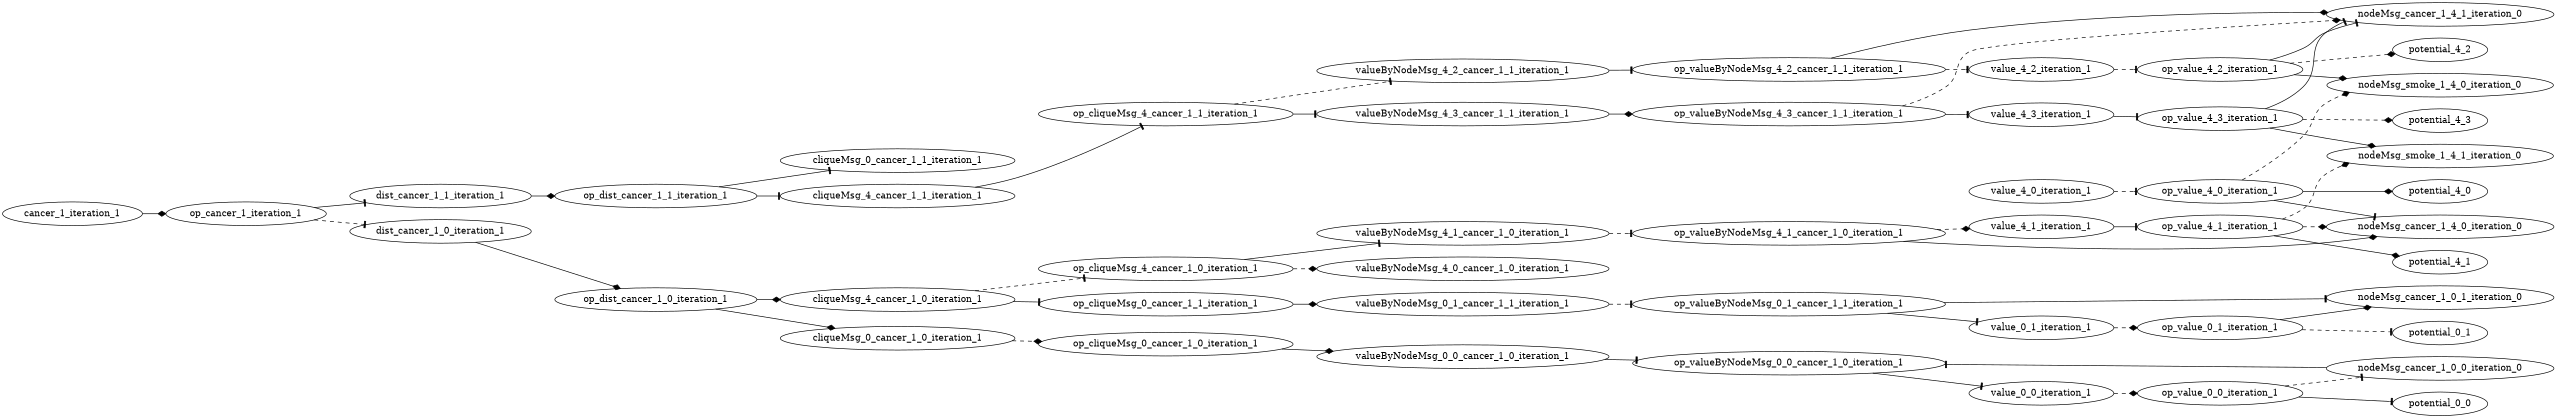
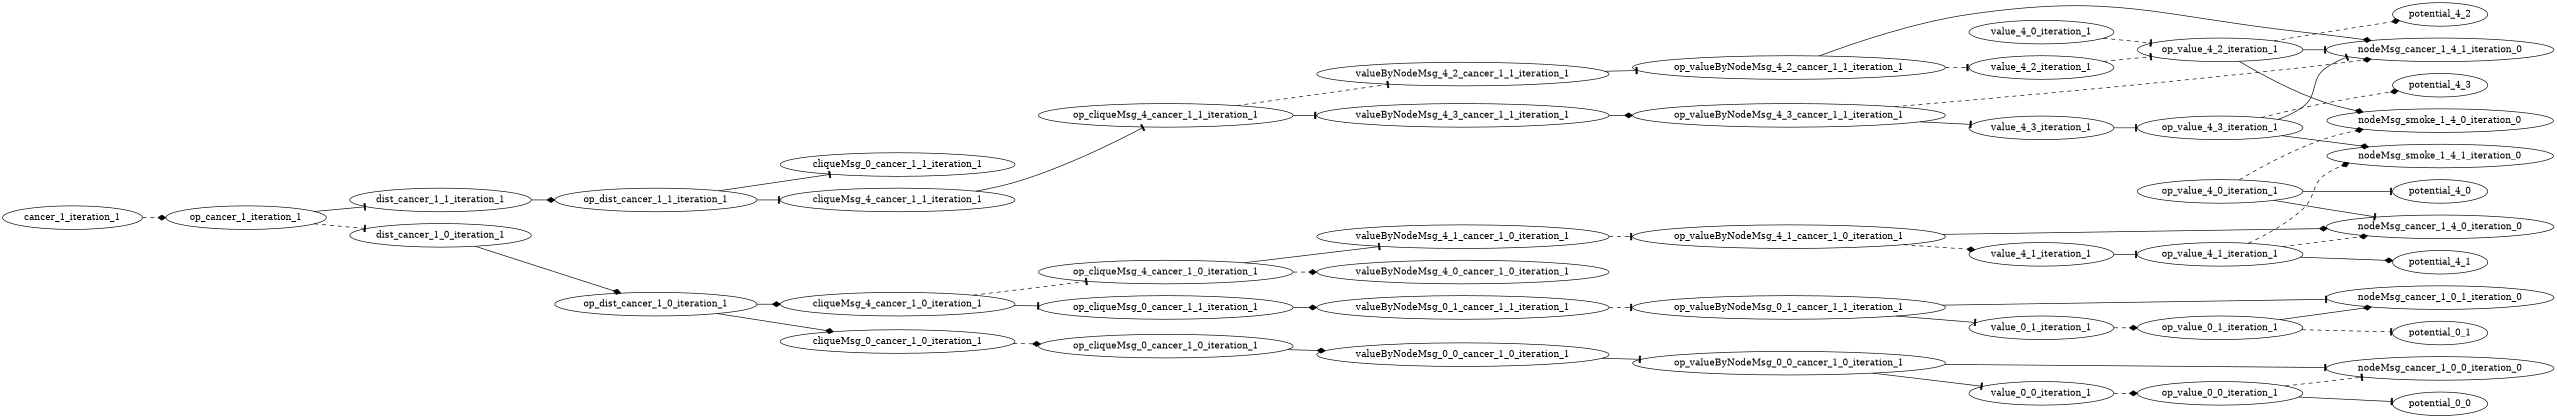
edge "value_4_0_iteration_1" -> "op_value_4_0_iteration_1": now "value_4_0_iteration_1" -> "op_value_4_2_iteration_1"
edge "op_value_4_0_iteration_1" -> "potential_4_0": arrowhead diamond -> tee
edge "cancer_1_iteration_1" -> "op_cancer_1_iteration_1": style solid -> dashed
edge "nodeMsg_cancer_1_0_0_iteration_0" -> "op_valueByNodeMsg_0_0_cancer_1_0_iteration_1": reversed
